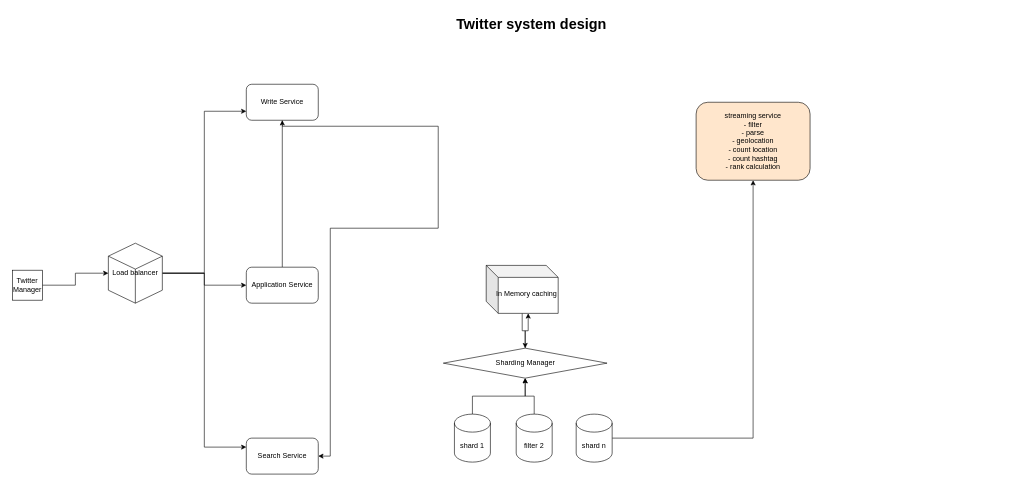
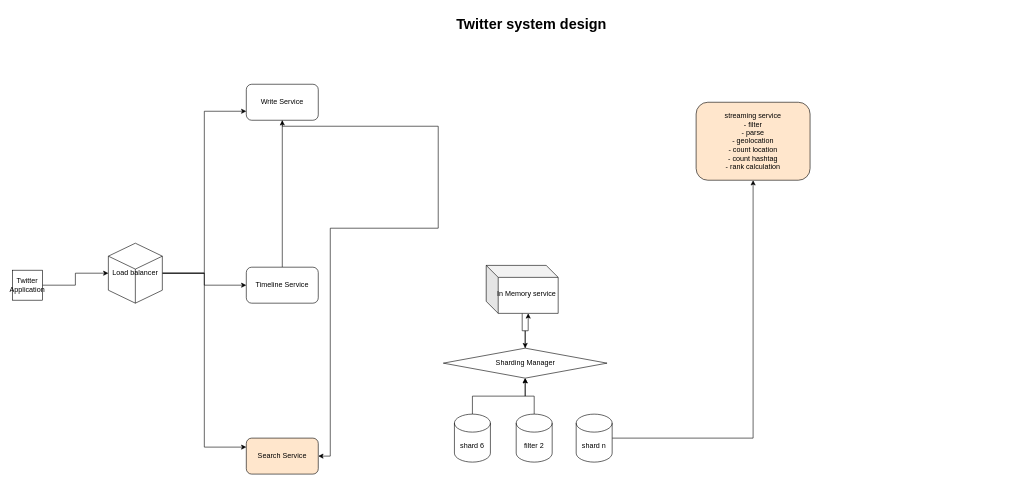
node "Twitter Manager": label "Twitter Manager" -> "Twitter Application"
node "Application Service": label "Application Service" -> "Timeline Service"
node "In Memory caching": label "In Memory caching" -> "In Memory service"
node "shard 1": label "shard 1" -> "shard 6"
node "Search Service": fillcolor #ffffff -> #ffe6cc
